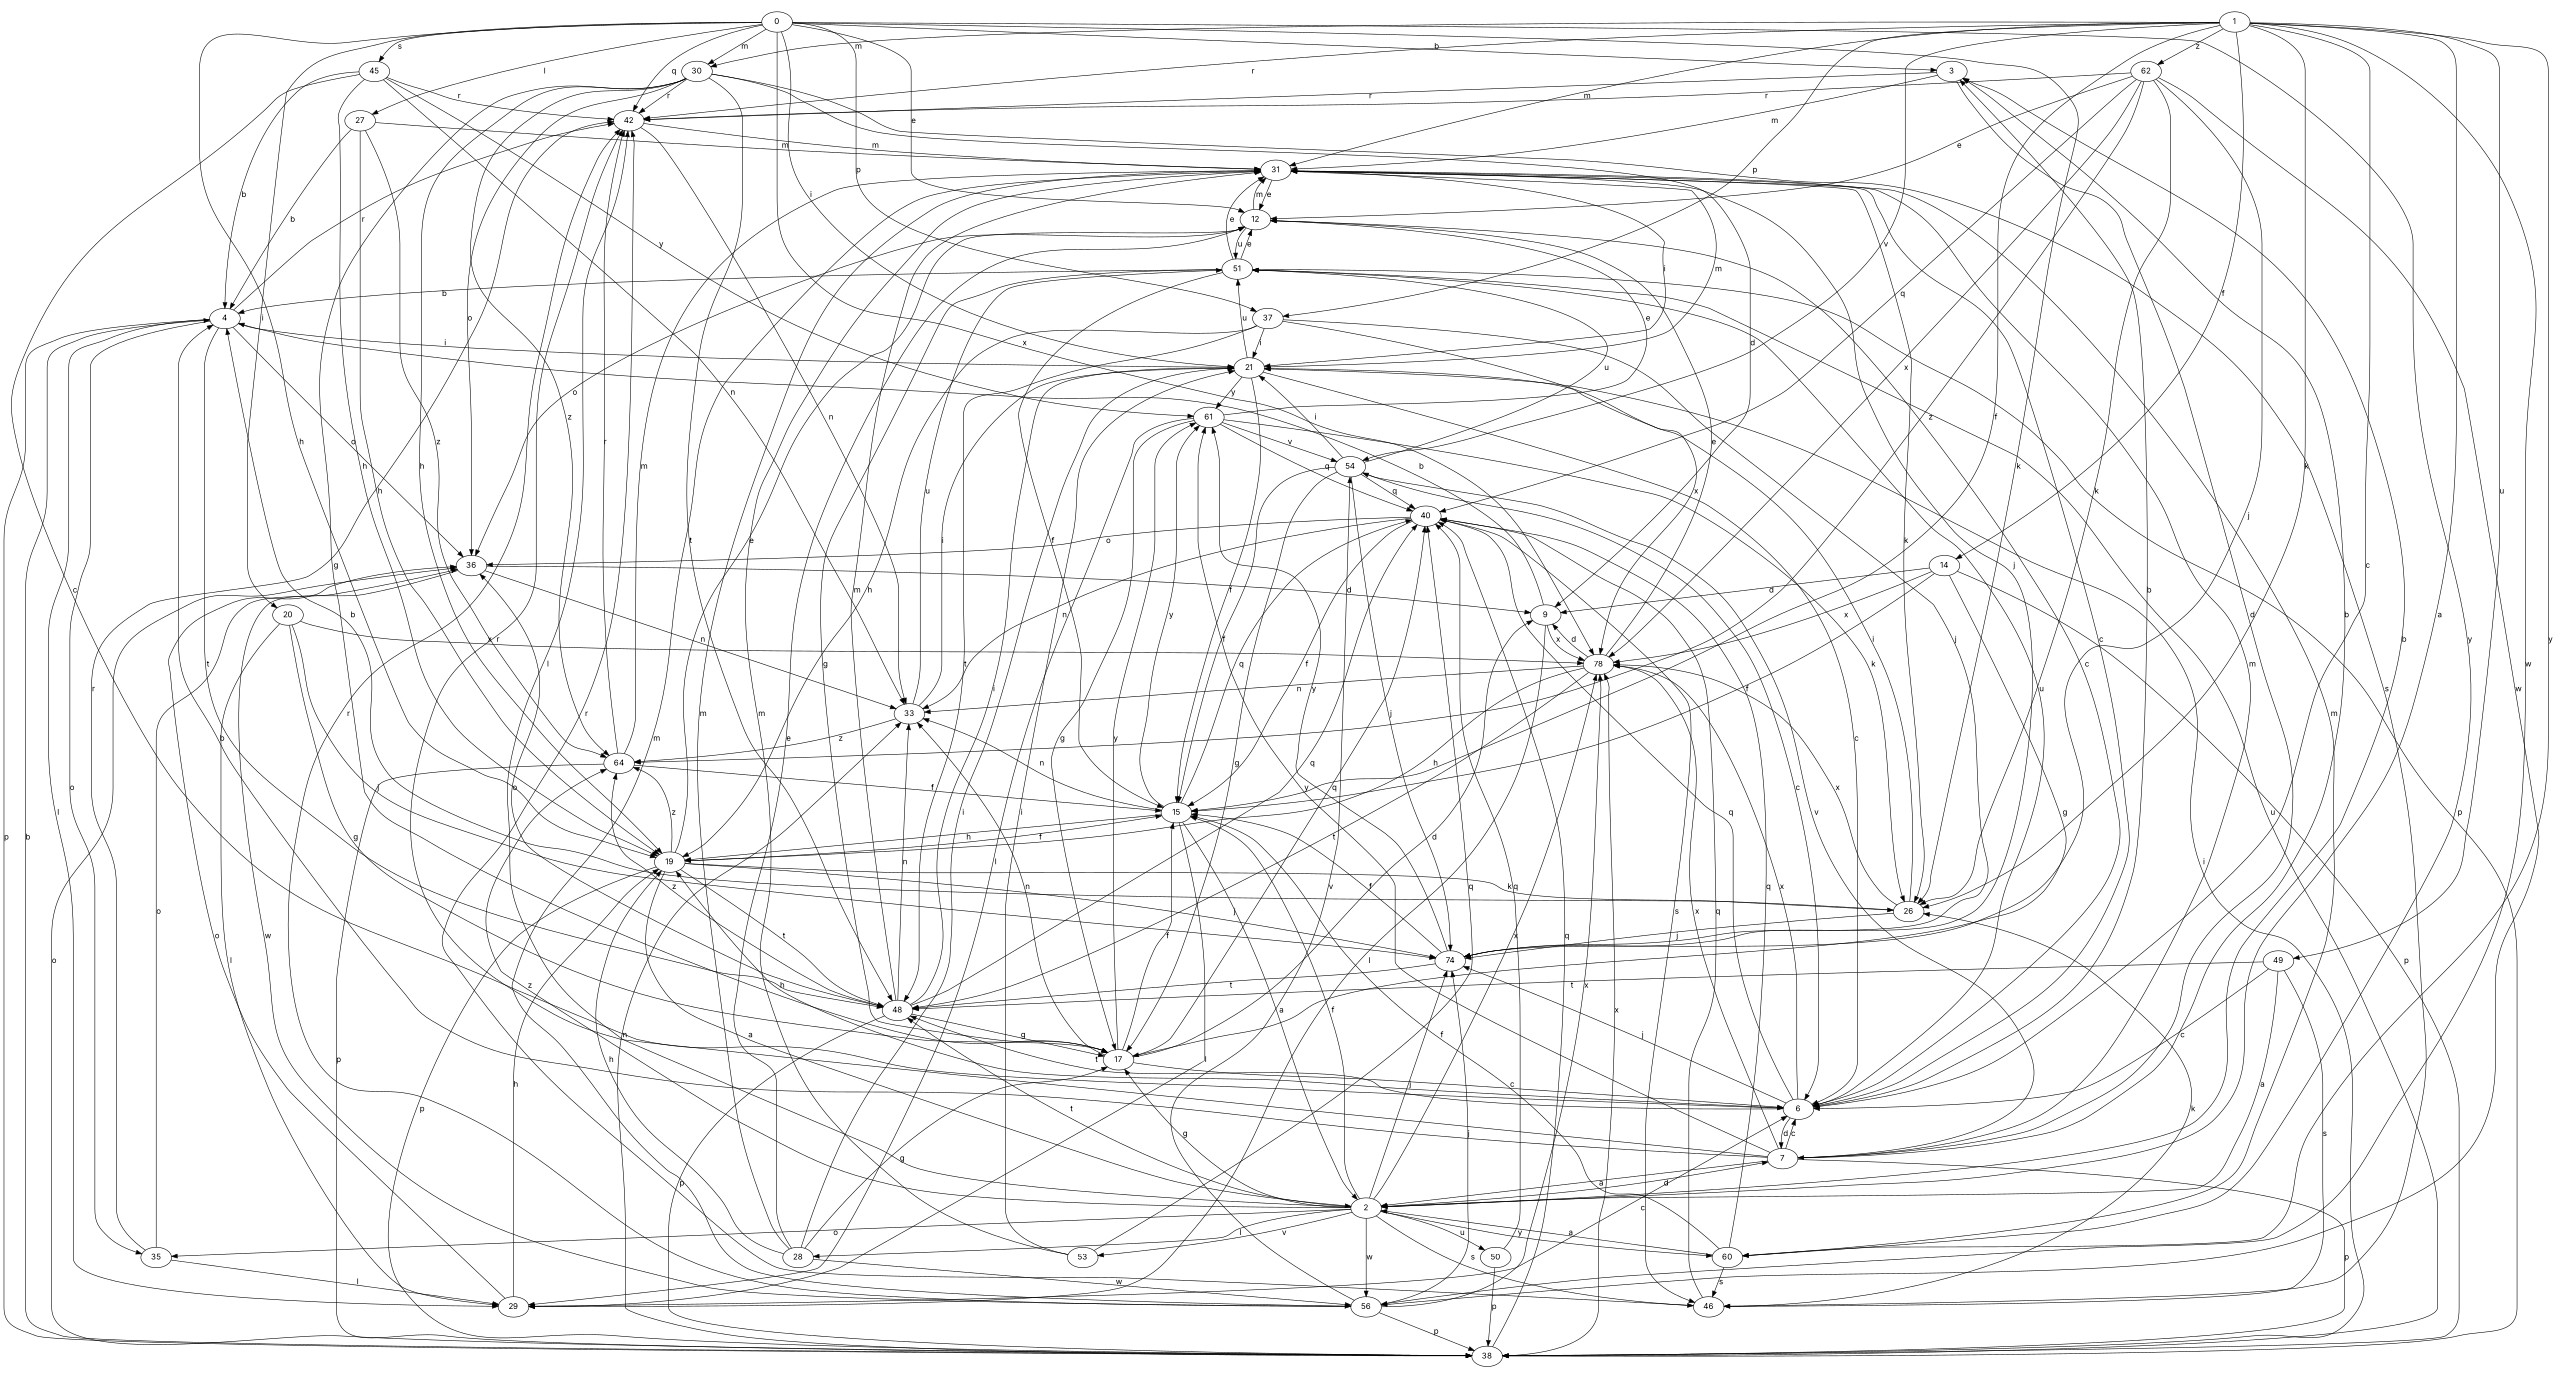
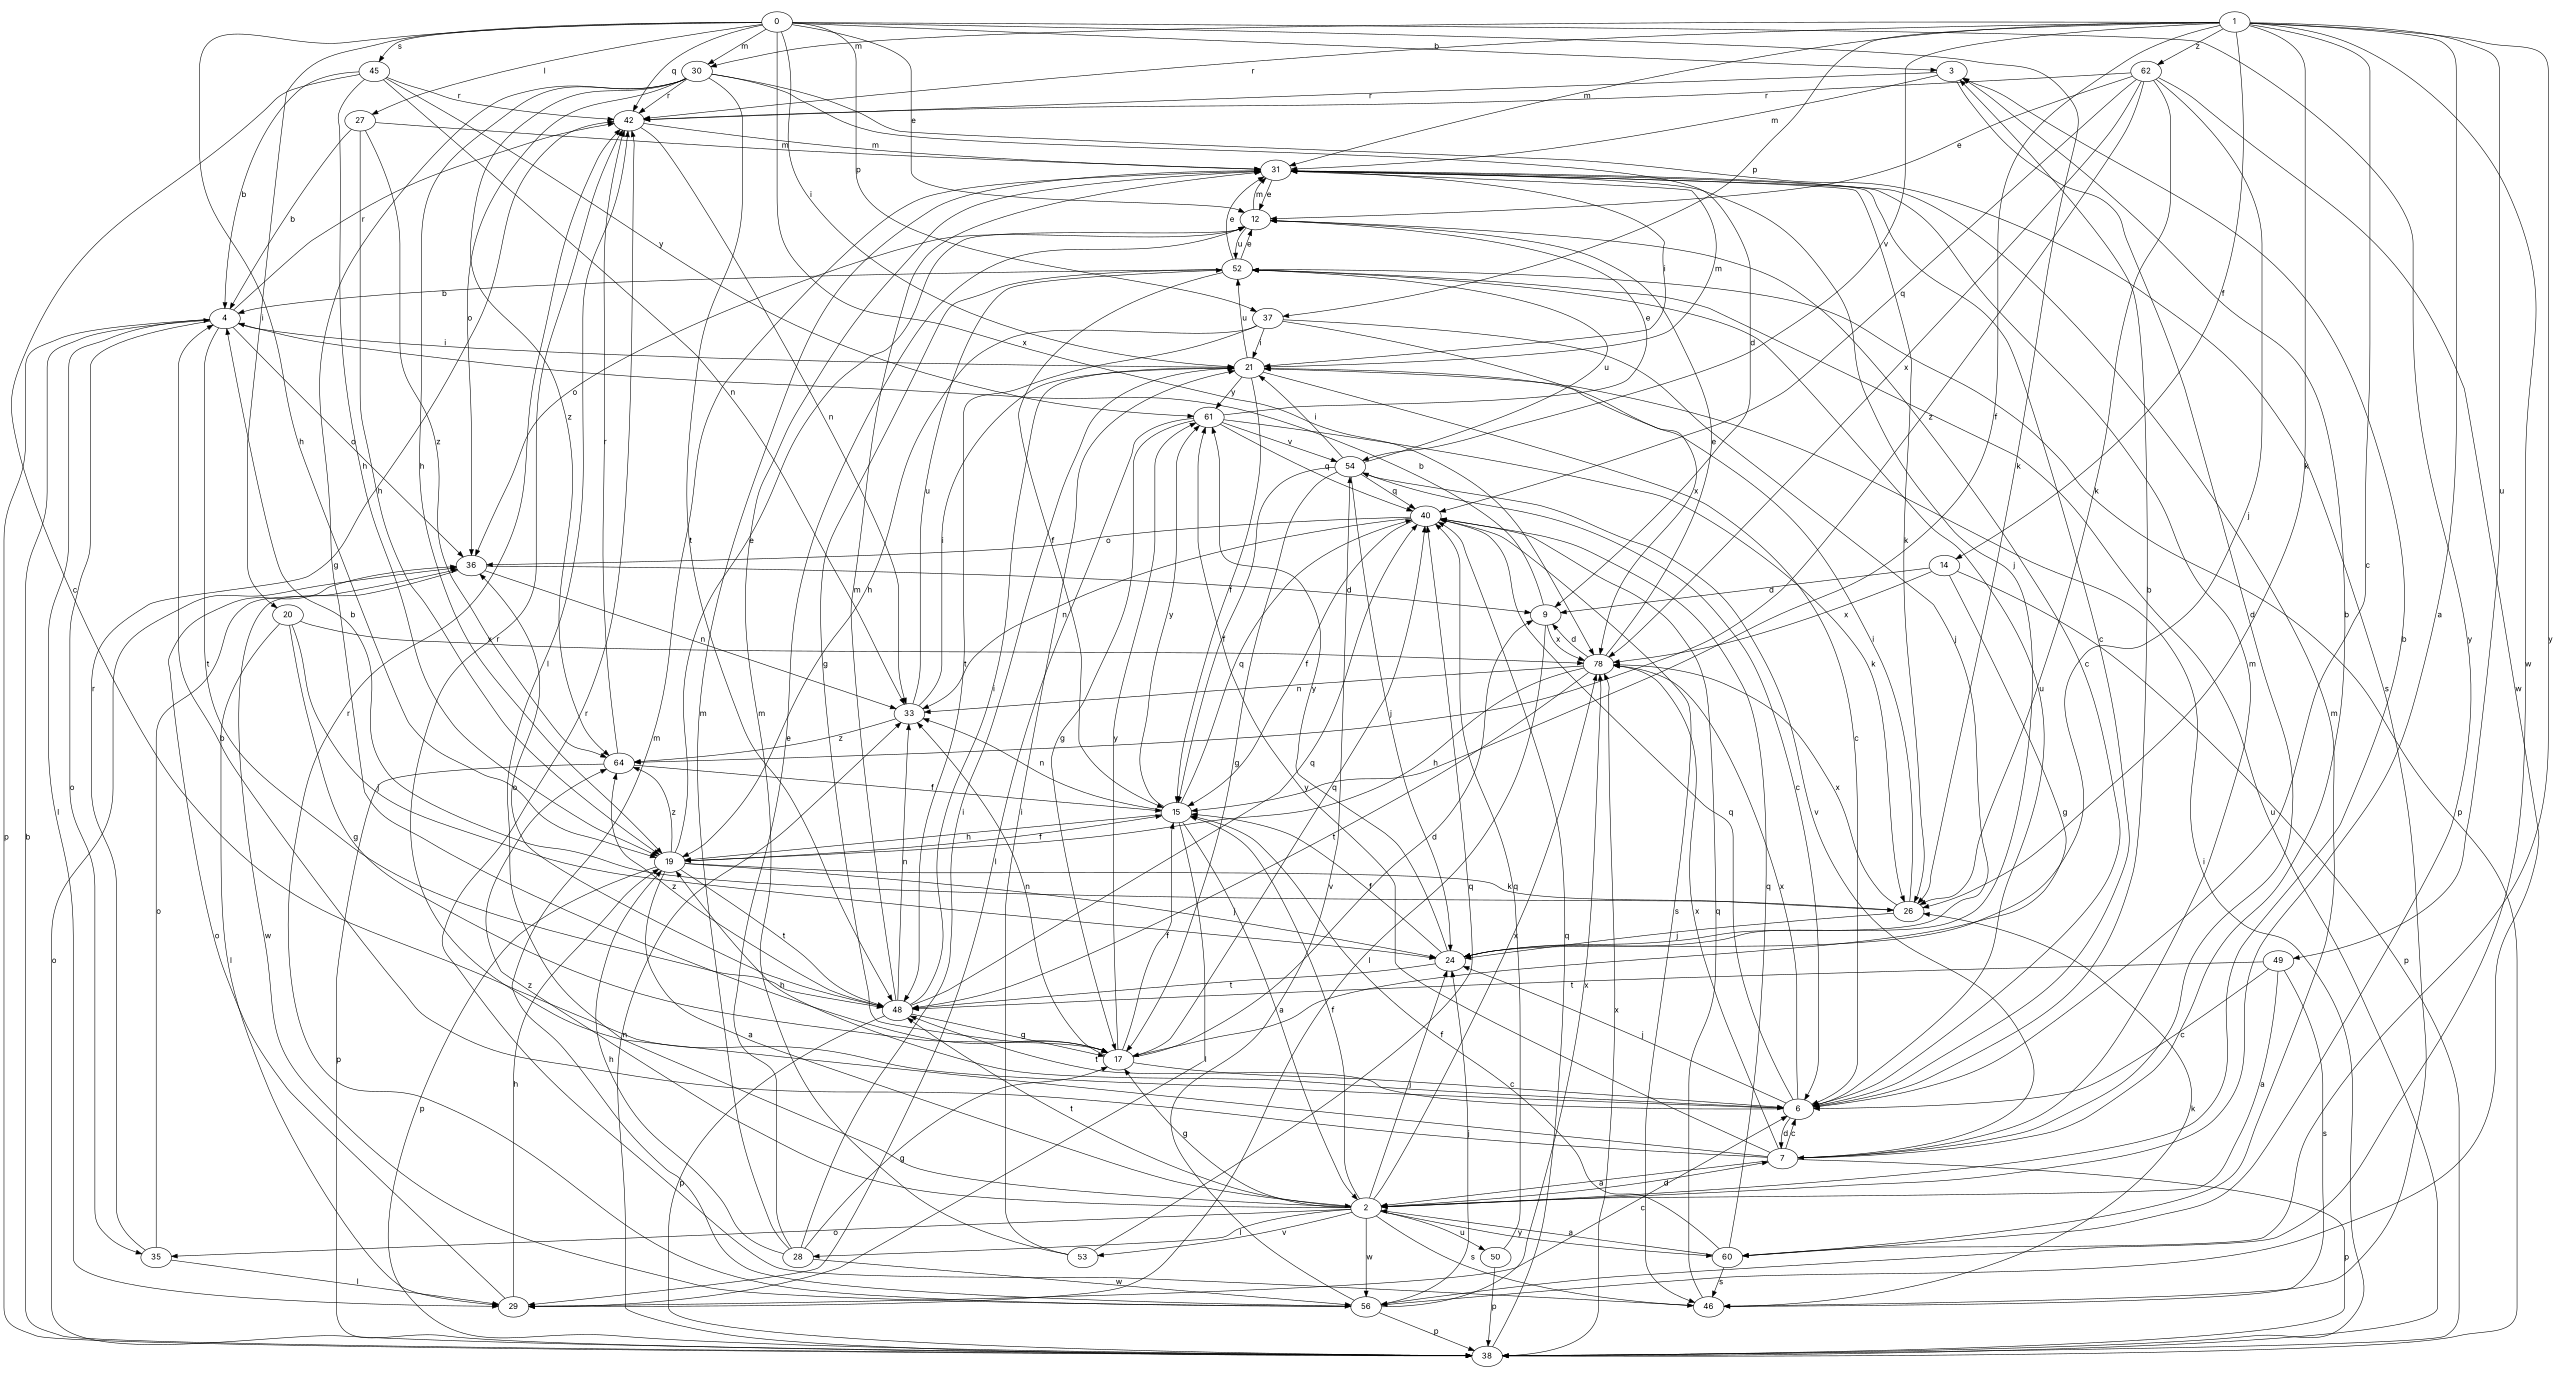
edge "64" -> "31": removed, label "m"
node "51": label "51" -> "52"
edge "14" -> "15": removed, label "f"
node "74": label "74" -> "24"
